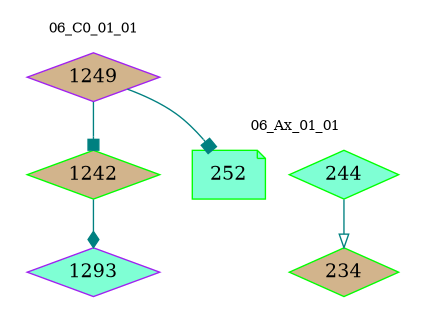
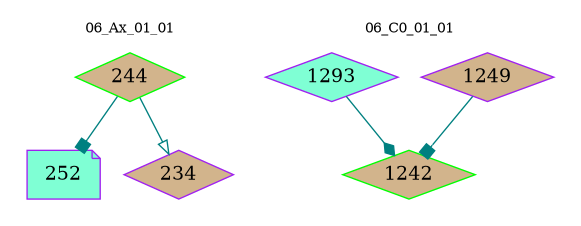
edge "1249" -> "252": now "244" -> "252"
node "252": color green -> purple
node "244": fillcolor aquamarine -> tan
edge "1242" -> "1293": reversed
node "234": color green -> purple
